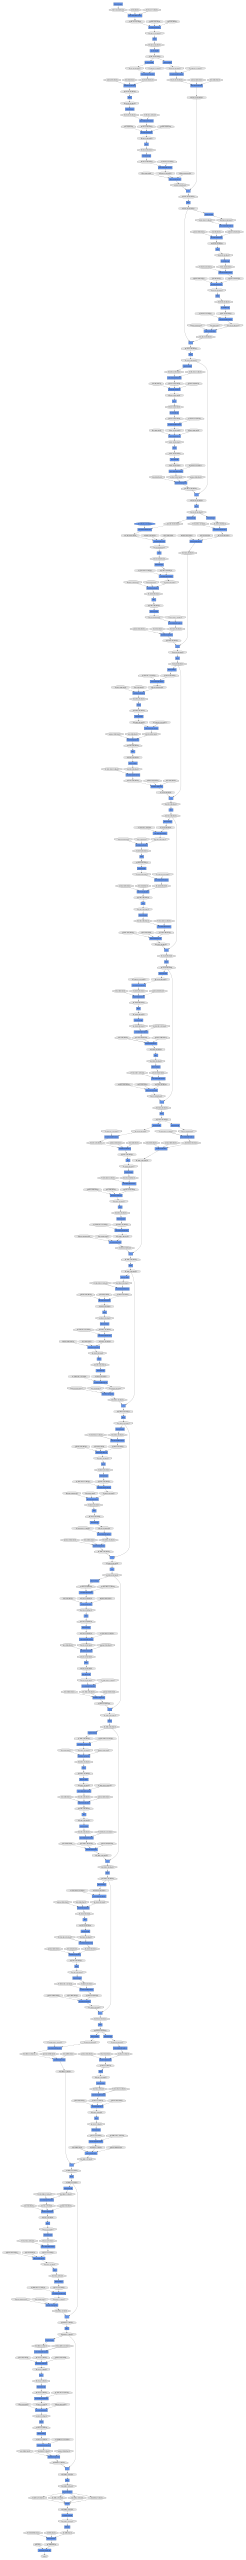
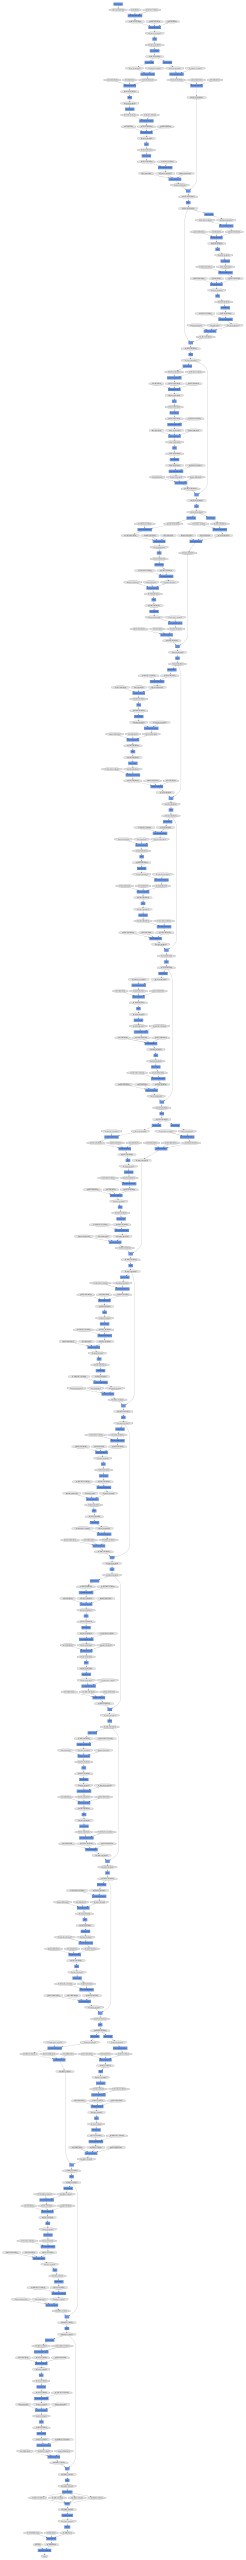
node "W: (128, 256, 1, 1), float32": fillcolor #6495ed -> #e0e0e0
